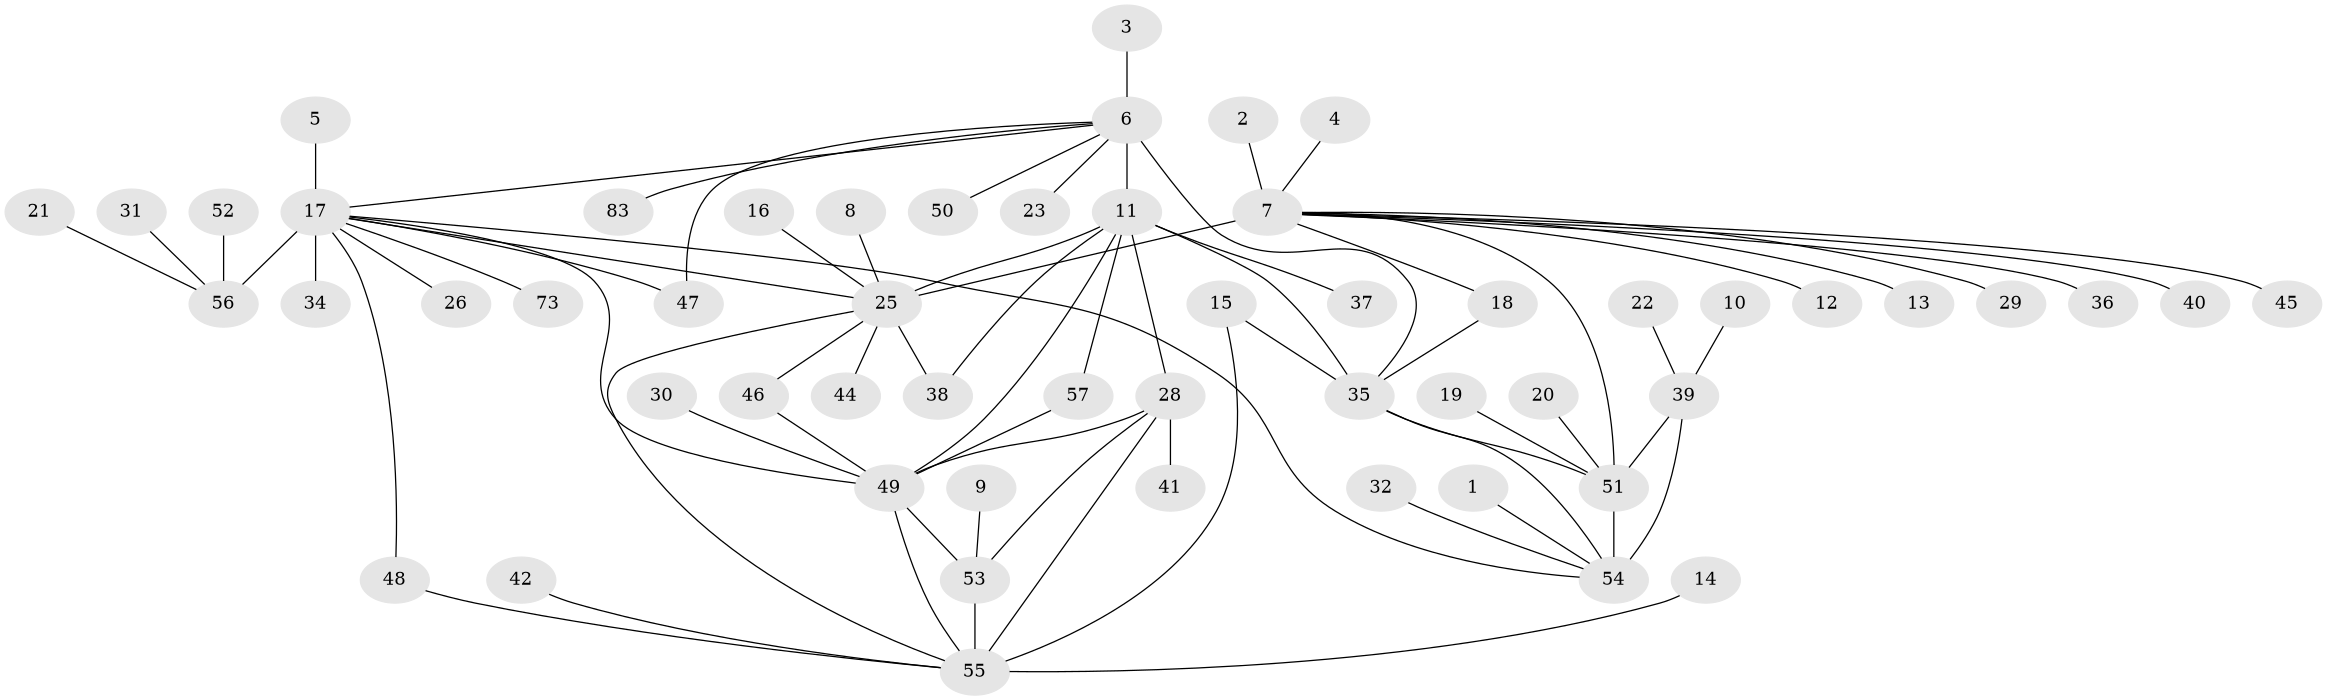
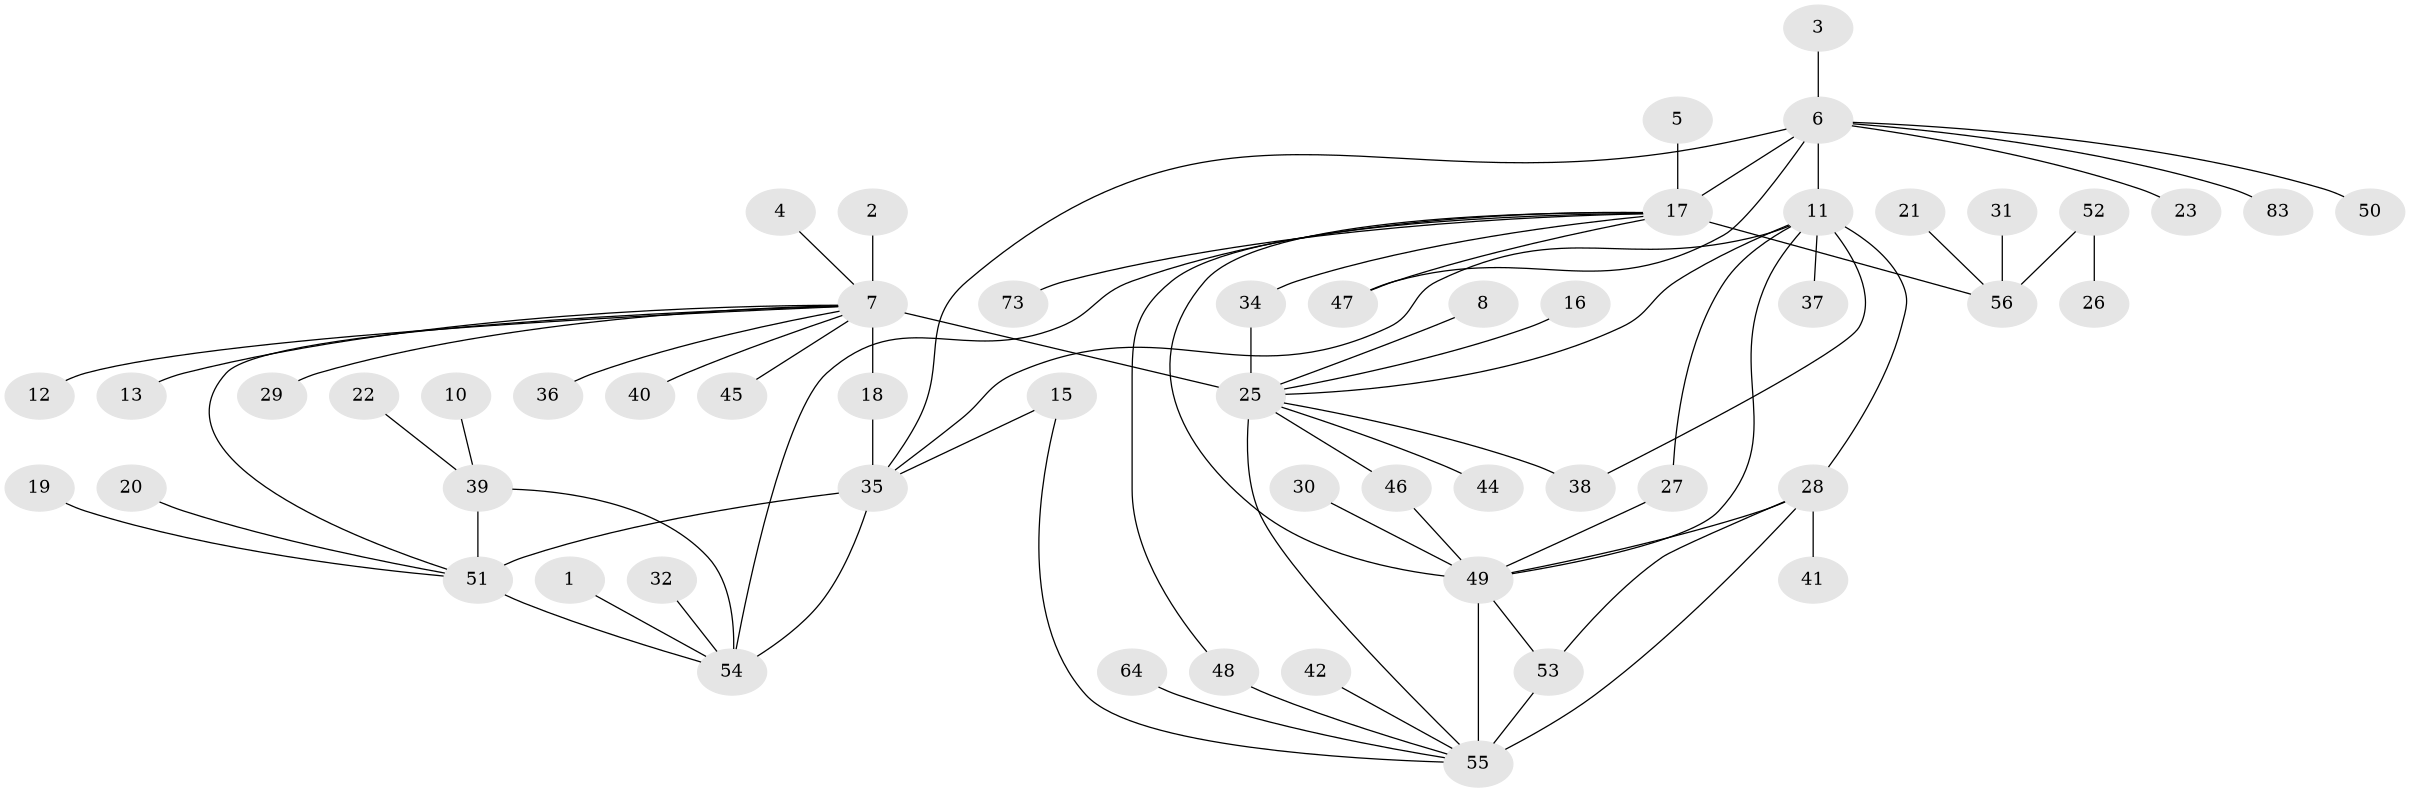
edge "17" -- "26": now "52" -- "26"
edge "17" -- "25": now "34" -- "25"
node "57": label "57" -> "27"
node "9": removed
node "14": label "14" -> "64"
